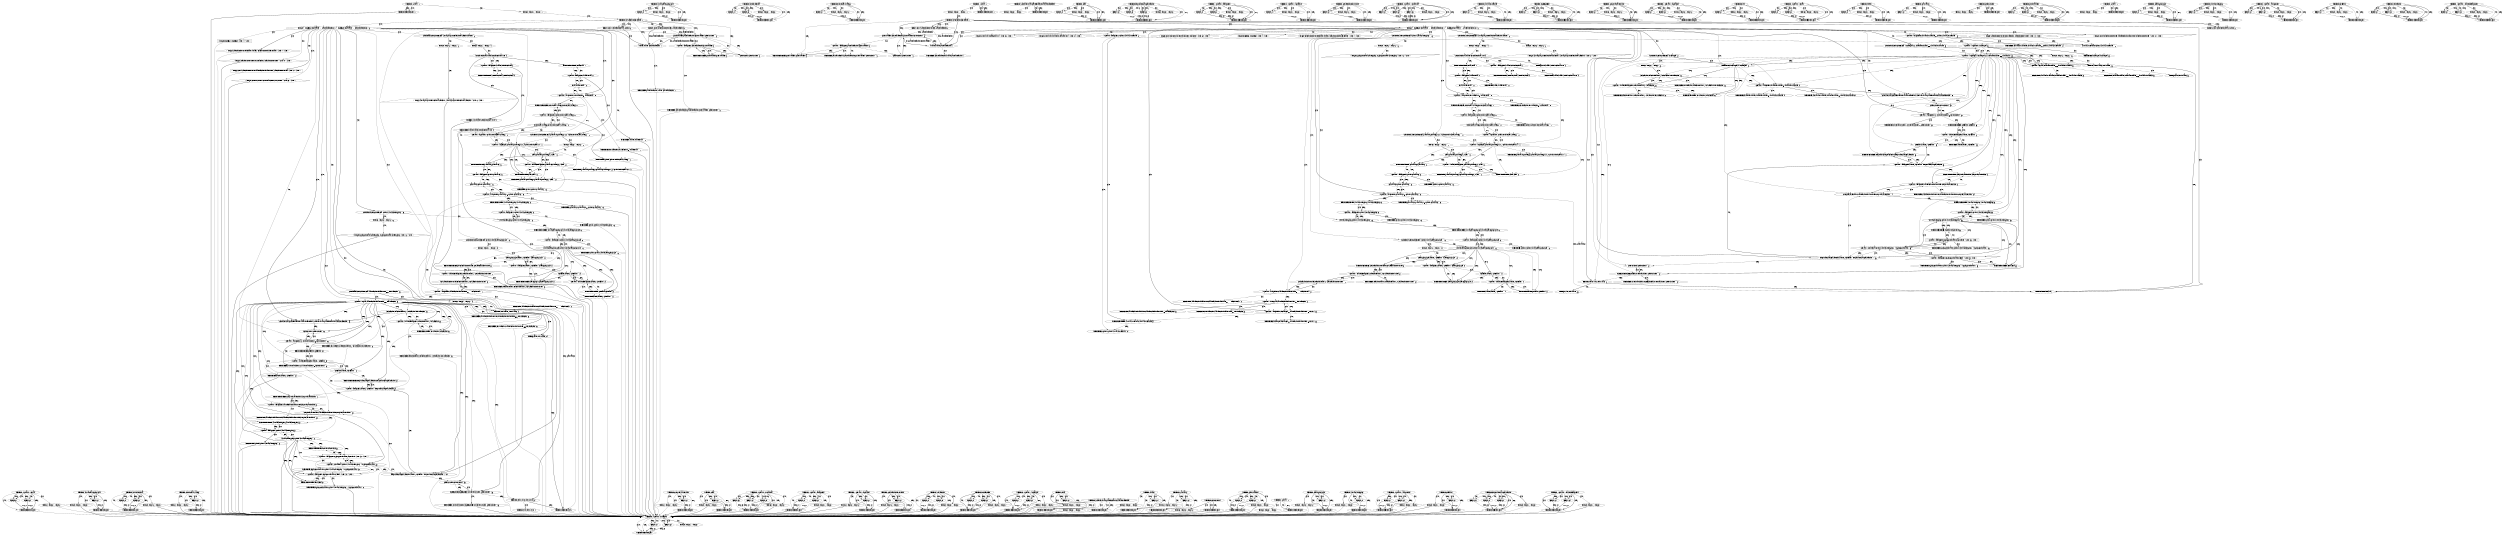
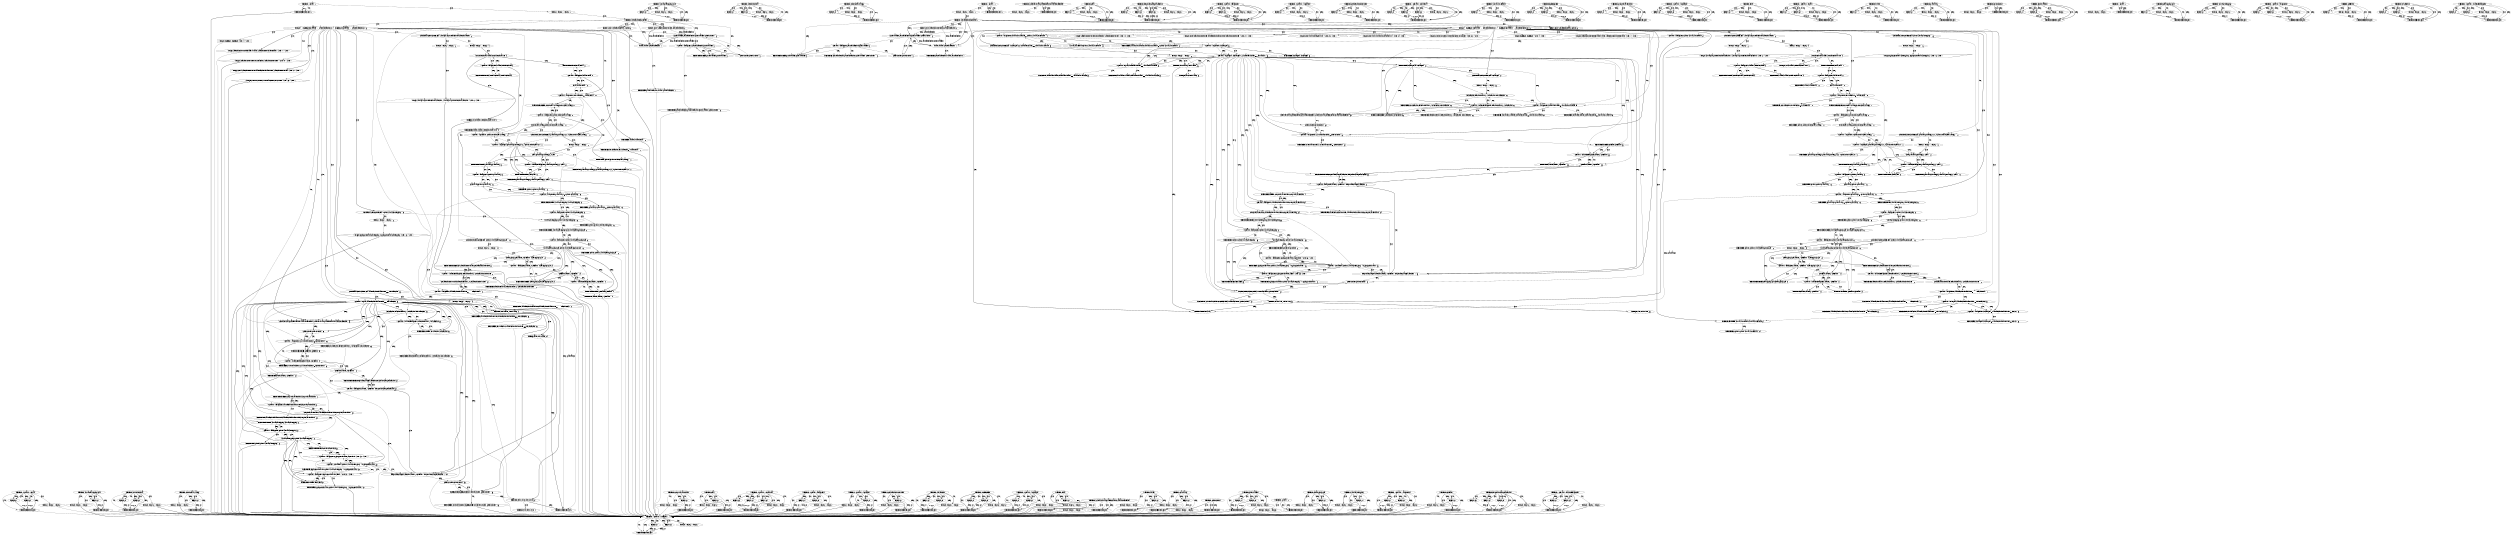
edge "(CONTROL_STRUCTURE,IF,if (is_changed))" -> "(IDENTIFIER,is_changed,if (is_changed))": reversed
edge "(<operator>.fieldAccess,options.ShouldShowHandle)" -> "(IDENTIFIER,options,options.ShouldShowHandle())": removed, label "AST:"
